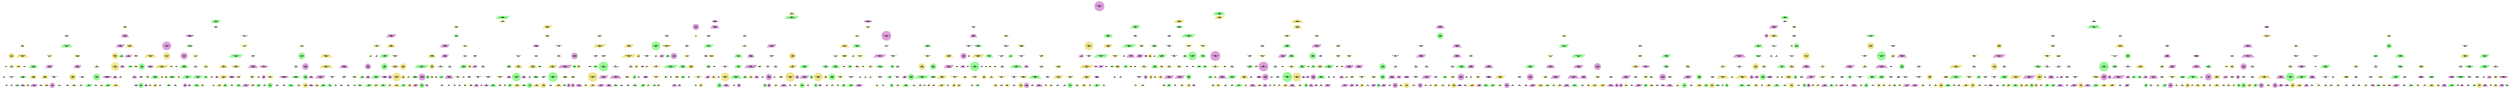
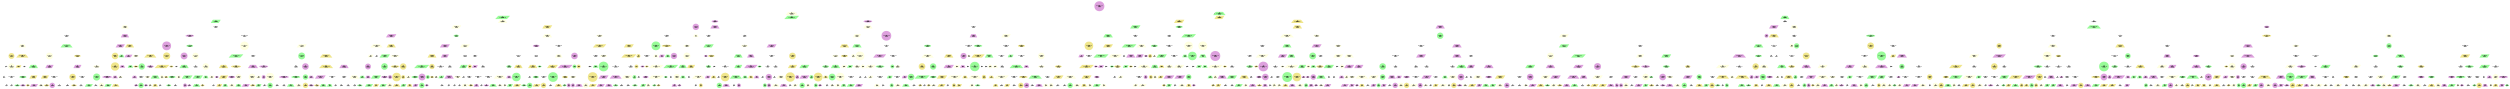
node "node #237 gini = 0.0 samples = 0.0% value = [1.0, 0.0]": removed
